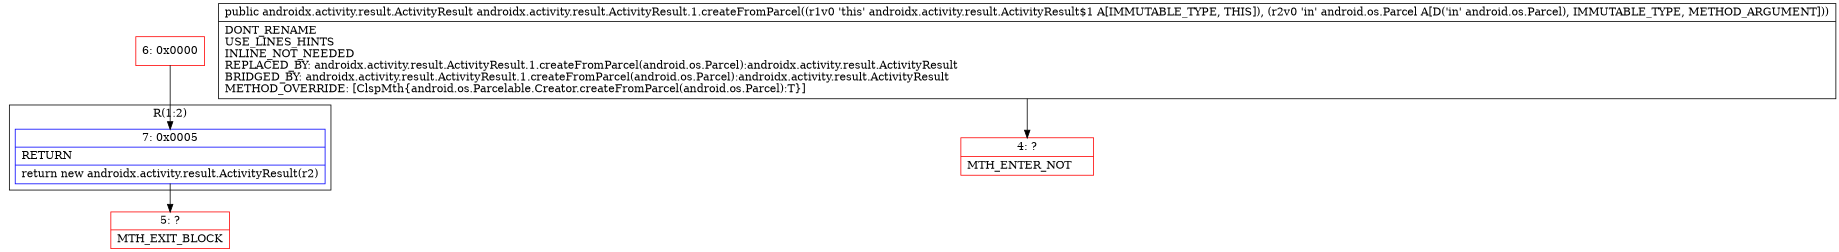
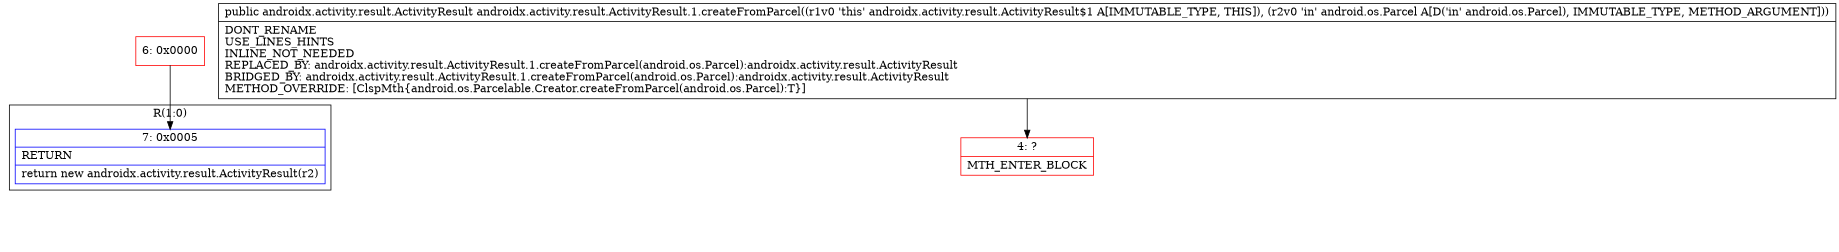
cluster "R(1:2)": label "R(1:2)" -> "R(1:0)"
node "4: ?": text "MTH_ENTER_NOT" -> "MTH_ENTER_BLOCK"
node "5: ?": removed
